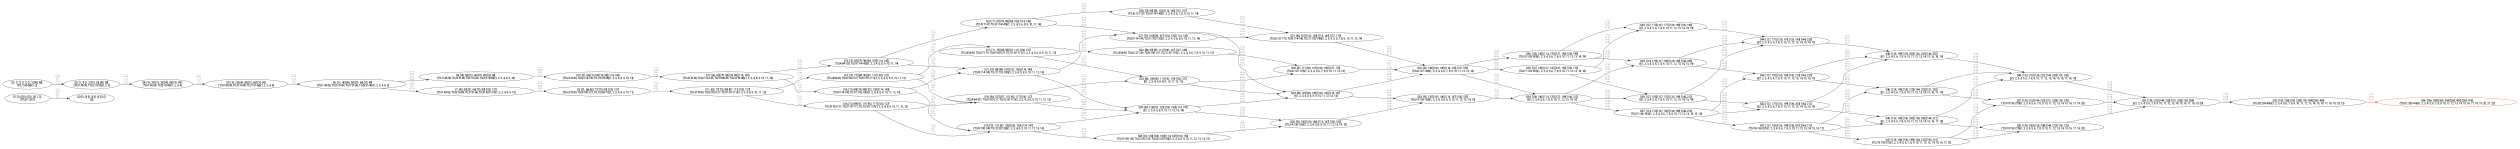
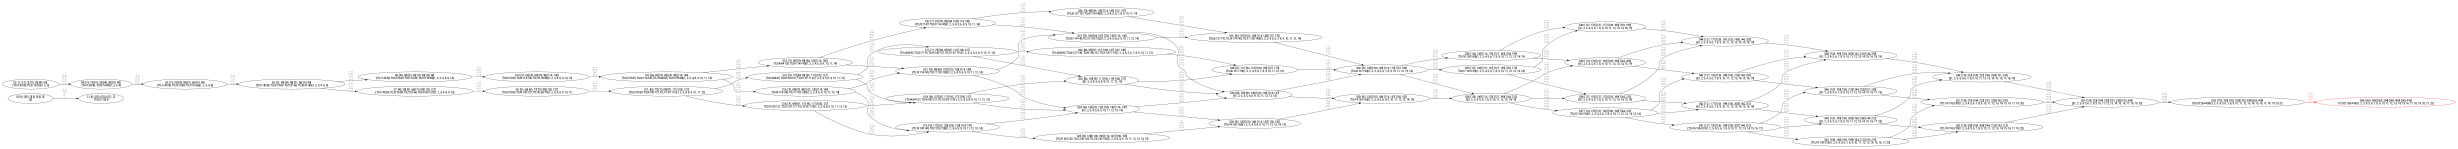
node "S2: [1, 1] [1, 1] [1, 2] [45, 58] {T0J1:45-58}{1, 2}": removed
edge "S1: [0, 0] [0, 0] [0, 0] [1, 2] {T0J0:1-2}{1}" -> "S0: [0, 0] [0, 0] [0, 0] [0, 0] {}{}": reversed
